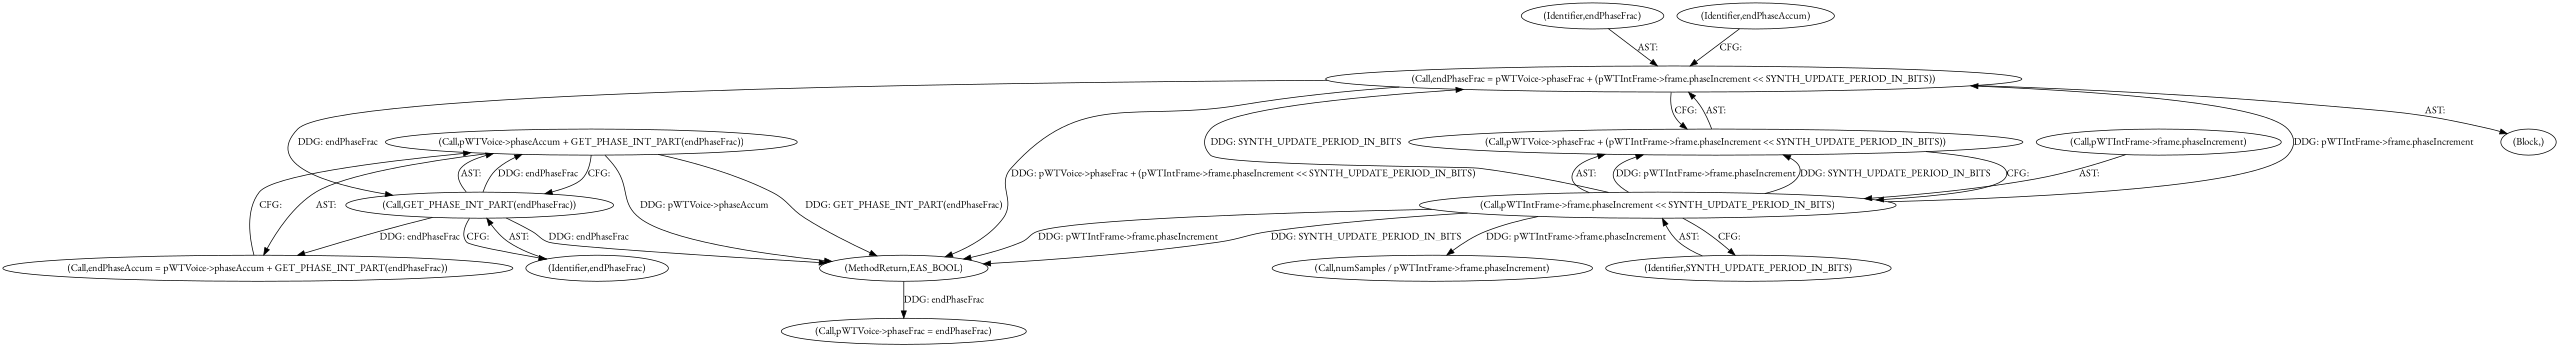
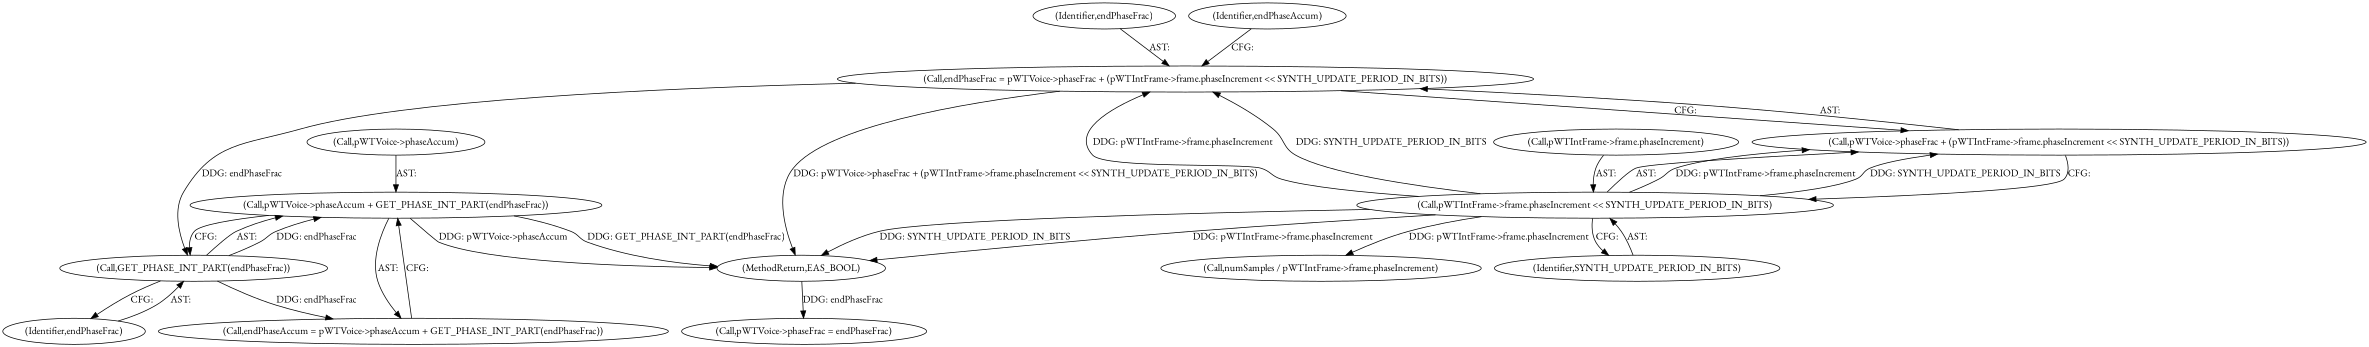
node "(Call,pWTVoice->phaseAccum)": added
node "(Block,)": removed
edge "(Call,GET_PHASE_INT_PART(endPhaseFrac))" -> "(MethodReturn,EAS_BOOL)": removed, label "DDG: endPhaseFrac"
